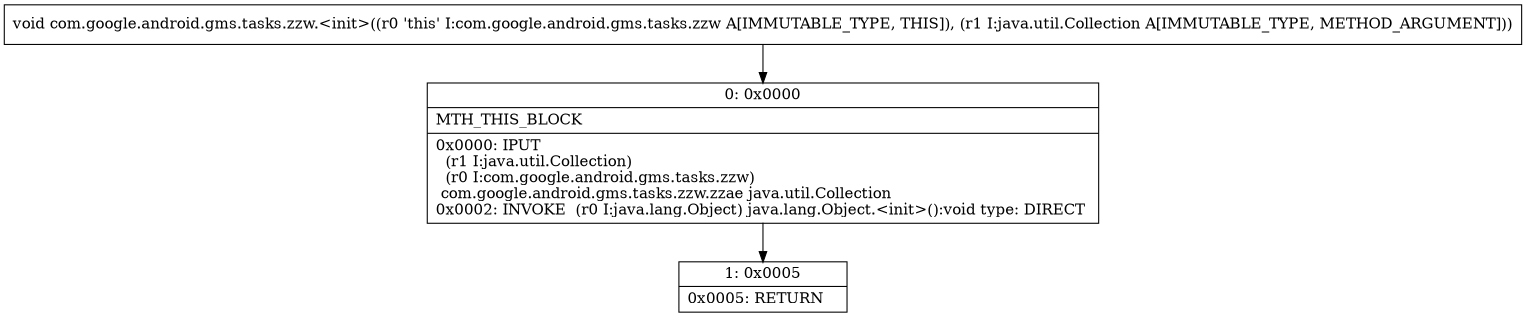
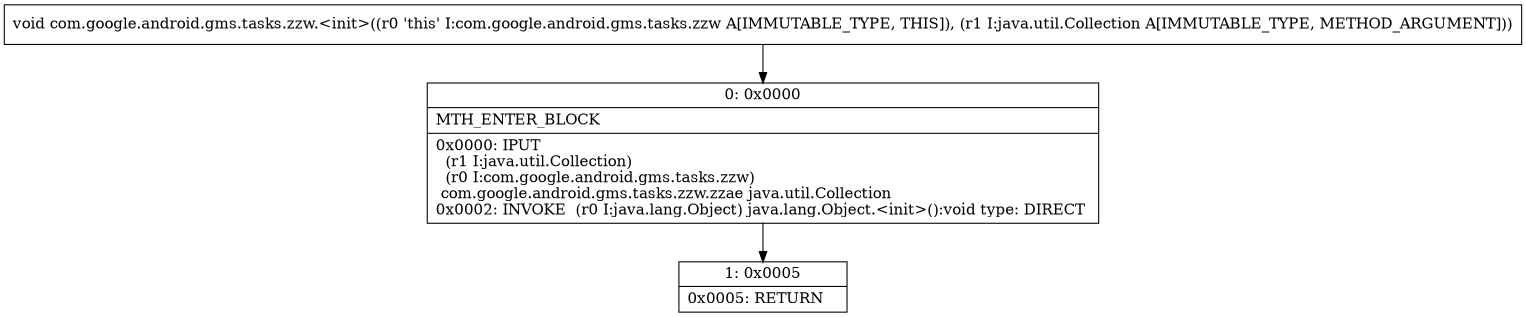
node "0: 0x0000": text "MTH_THIS_BLOCK" -> "MTH_ENTER_BLOCK"
